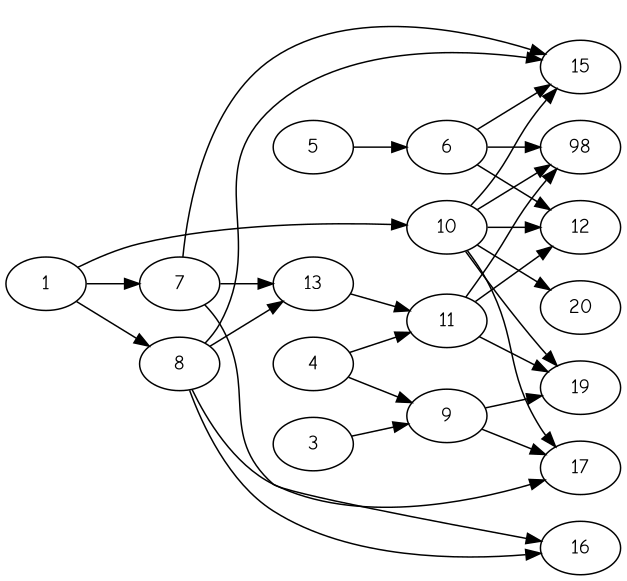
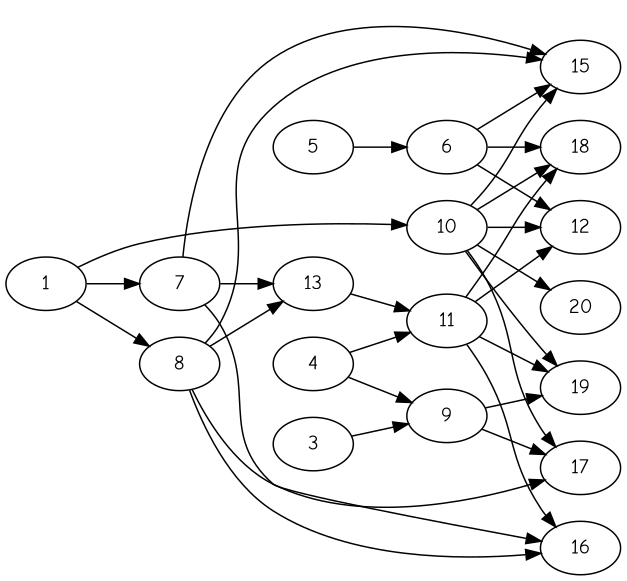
node "98": label "98" -> "18"
edge "11" -> "16": added
